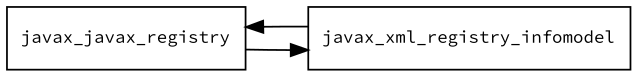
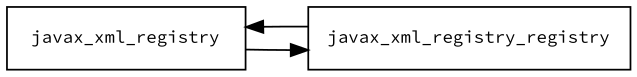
node "javax_javax_registry": label "javax_javax_registry" -> "javax_xml_registry"
node "javax_xml_registry_infomodel": label "javax_xml_registry_infomodel" -> "javax_xml_registry_registry"
